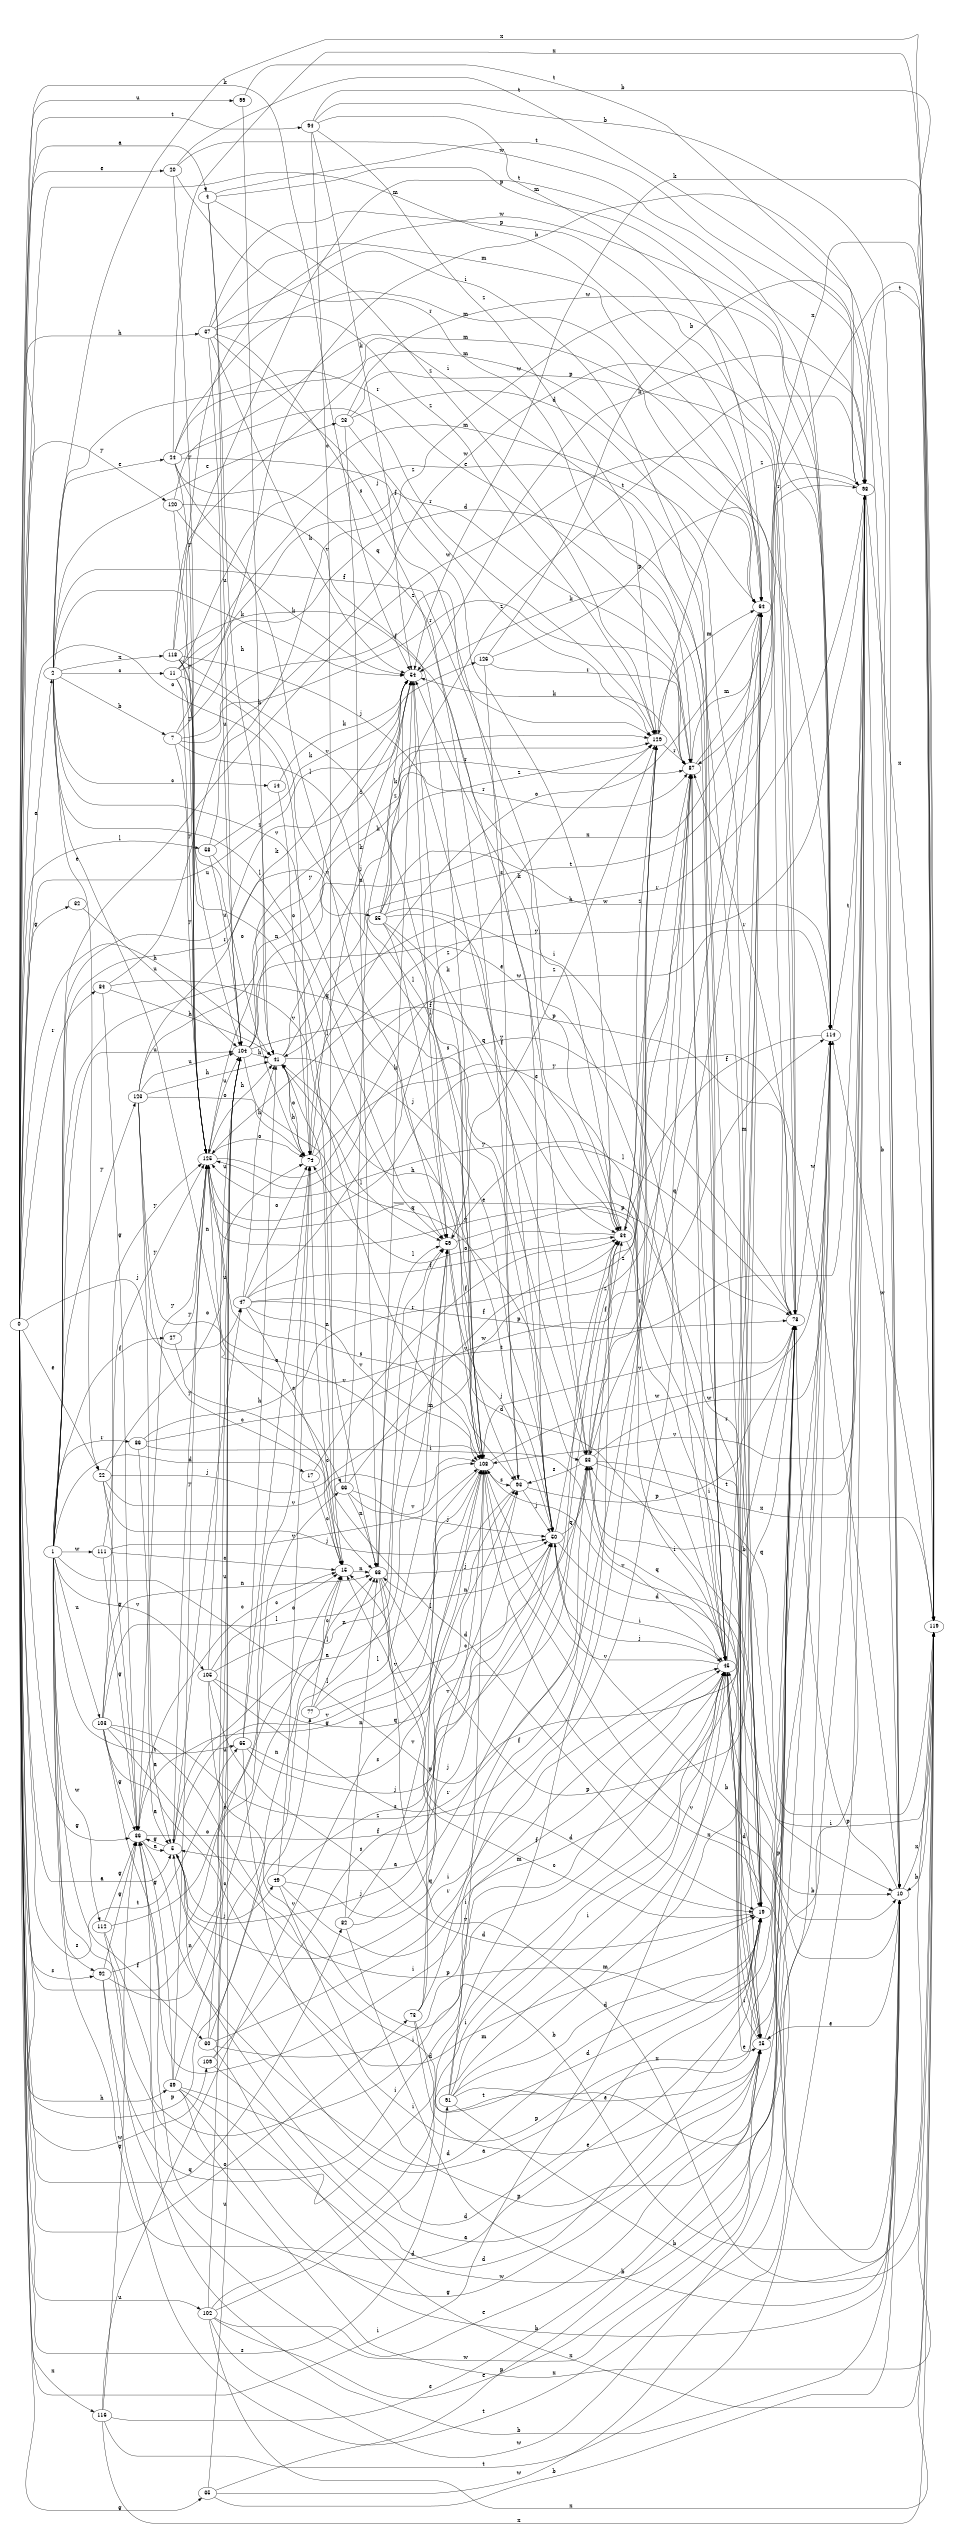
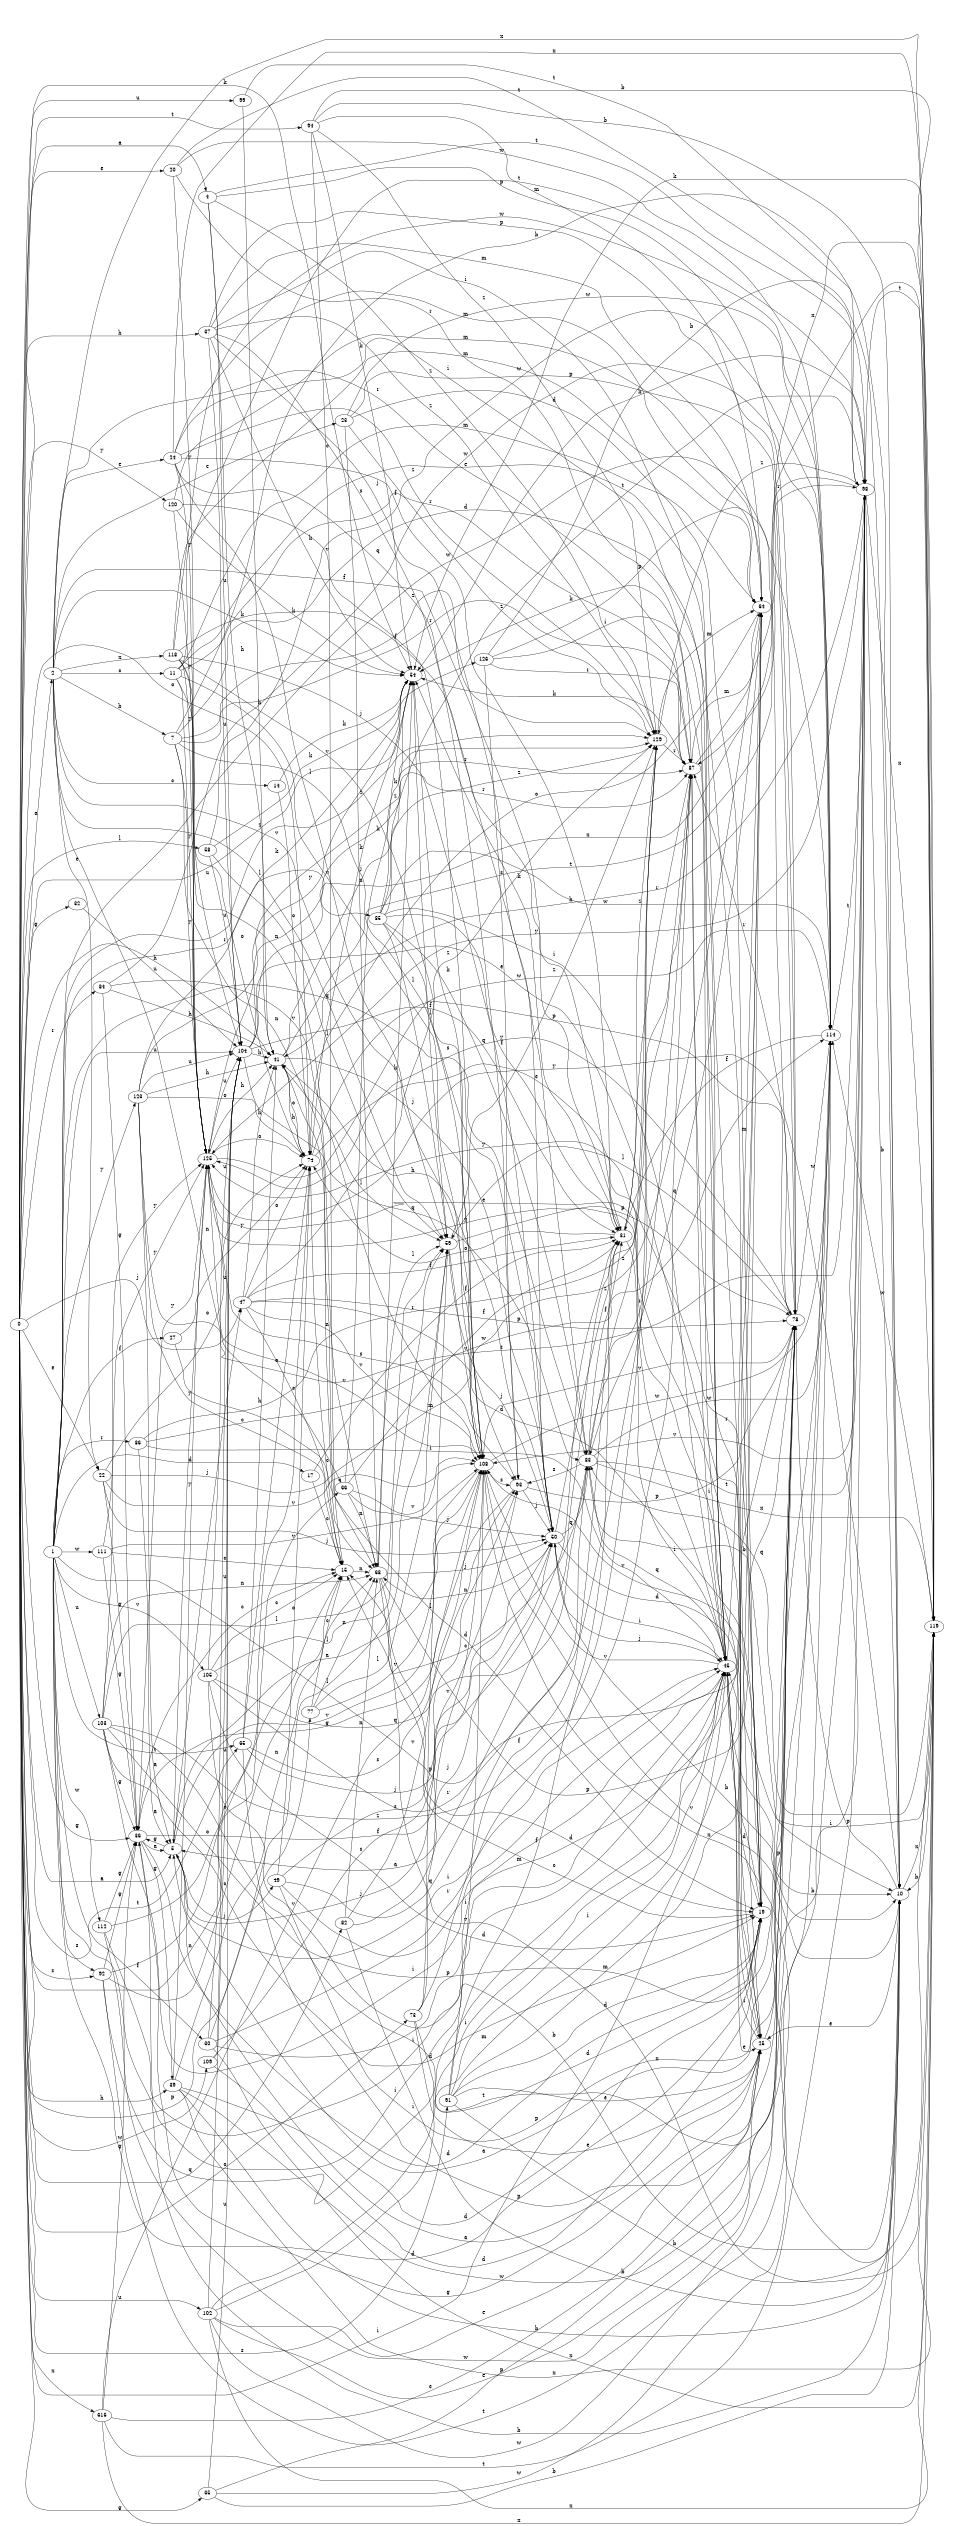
edge "0" -> "64": removed, label "m"
edge "7" -> "68": added, label "n"
edge "126" -> "45": added, label "i"
node "34": label "34" -> "31"
edge "27" -> "125": now "27" -> "74"
edge "39" -> "36": reversed
node "116": label "116" -> "616"
